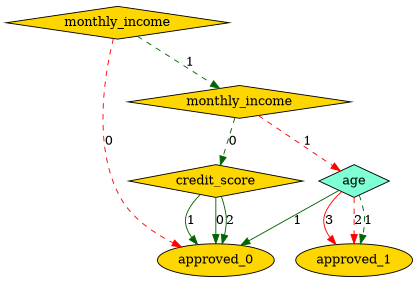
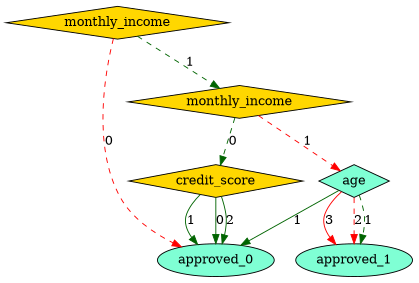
node "approved_0": fillcolor gold -> aquamarine
node "approved_1": fillcolor gold -> aquamarine
